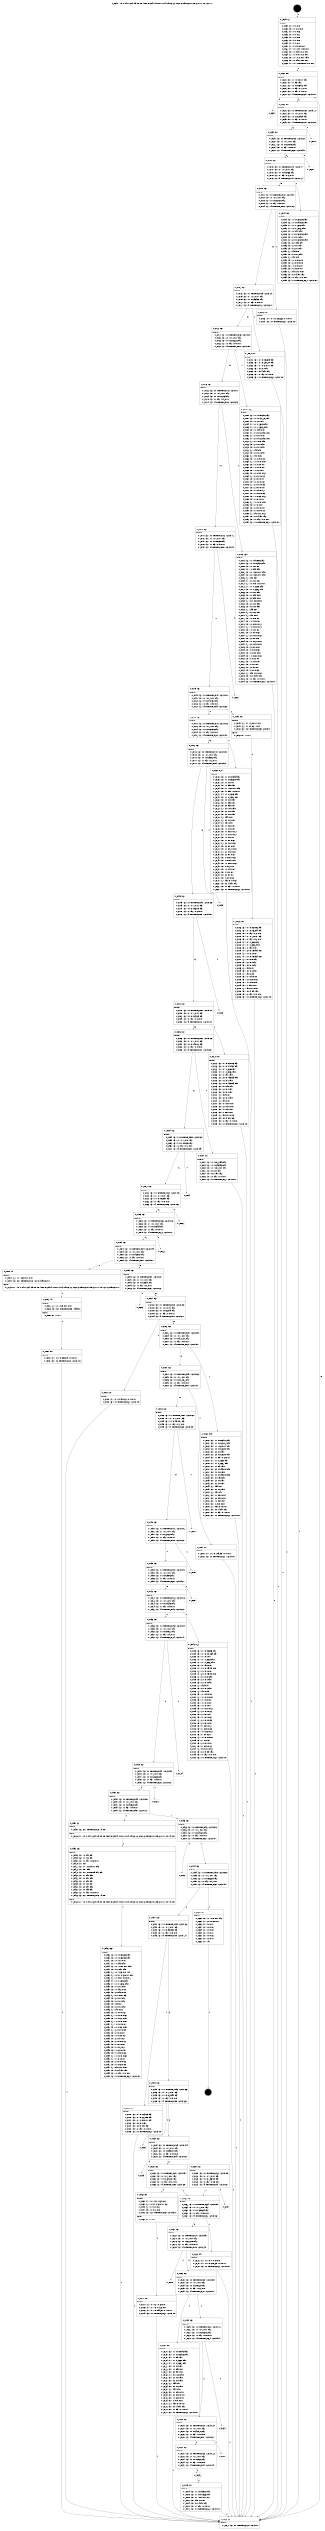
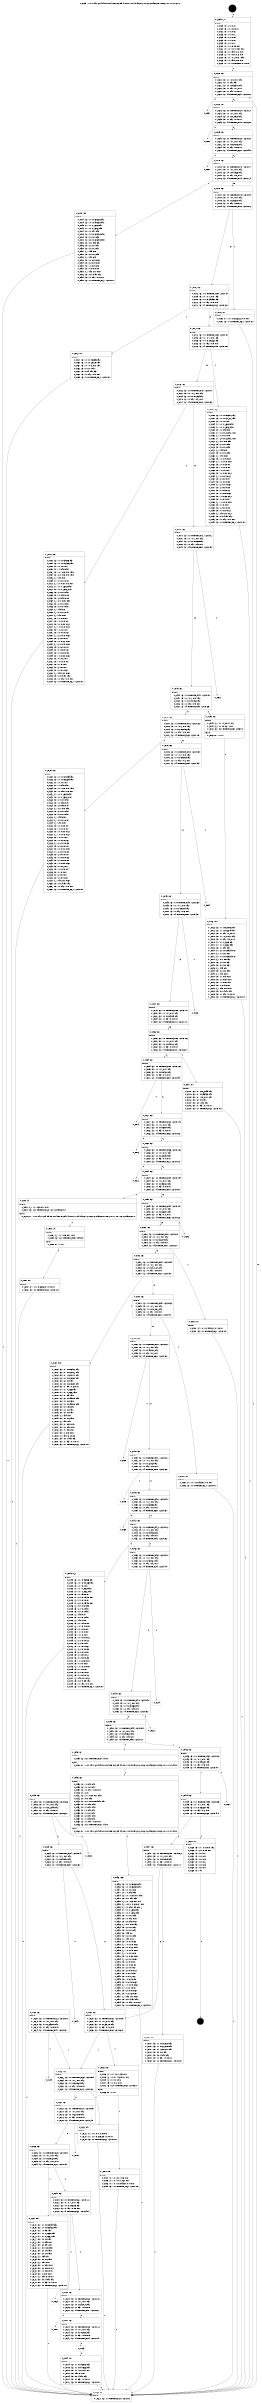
node "0x401b40 [88]": removed
edge "0x4019d7 [25]" -> "0x4019f0 [25]": now "0x4019d7 [25]" -> "0x401a22 [25]"
